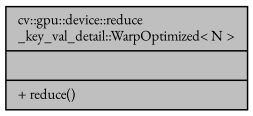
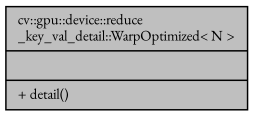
node "cv::gpu::device::reduce": text "+ reduce()" -> "+ detail()"
